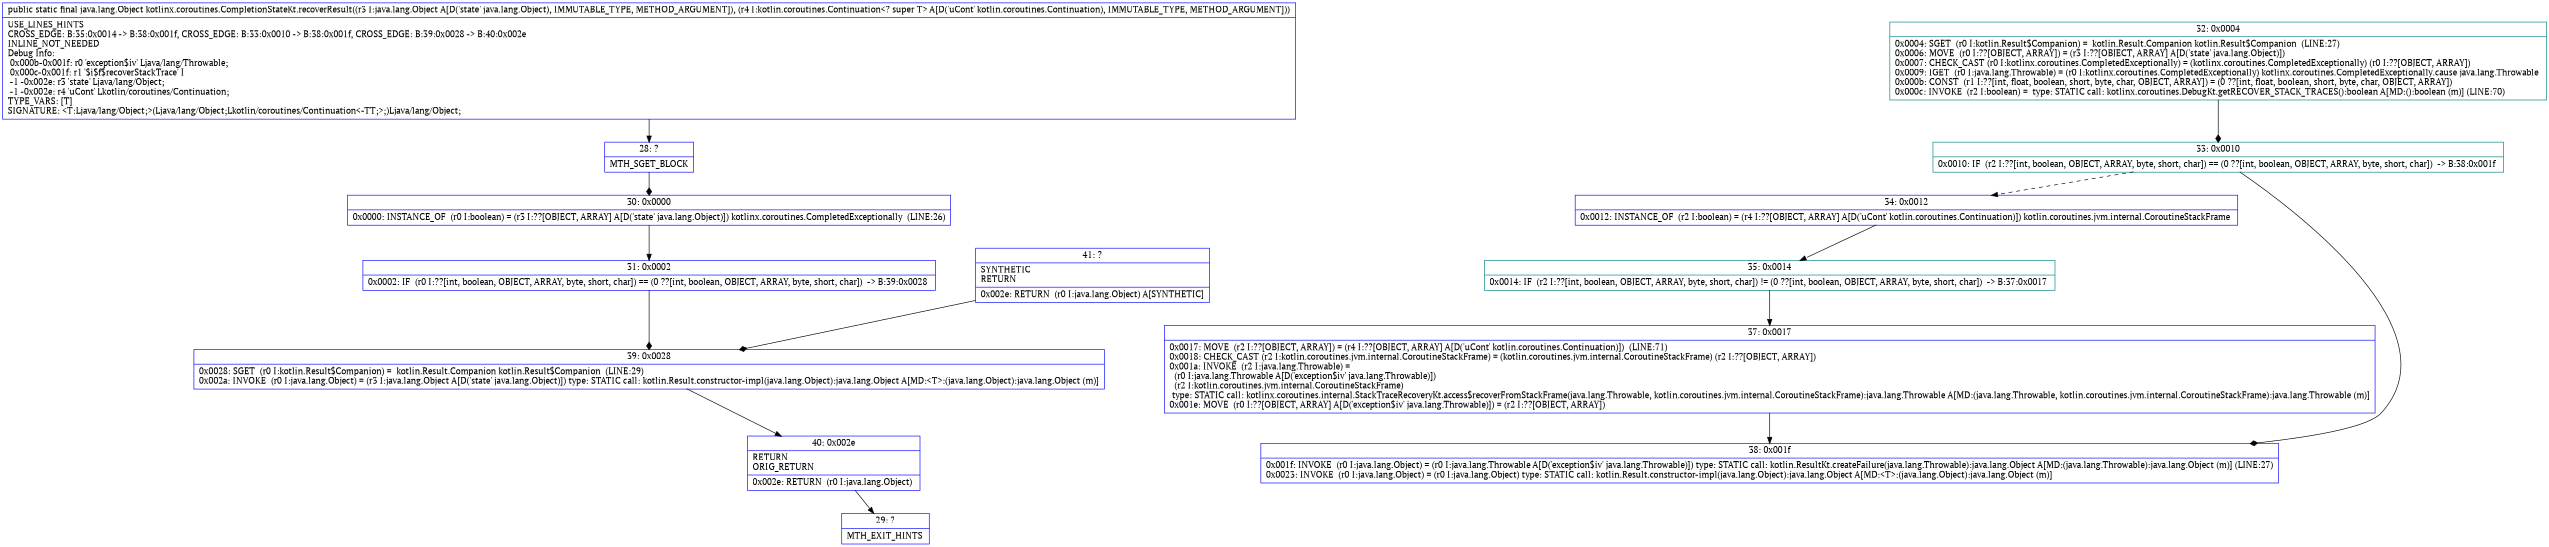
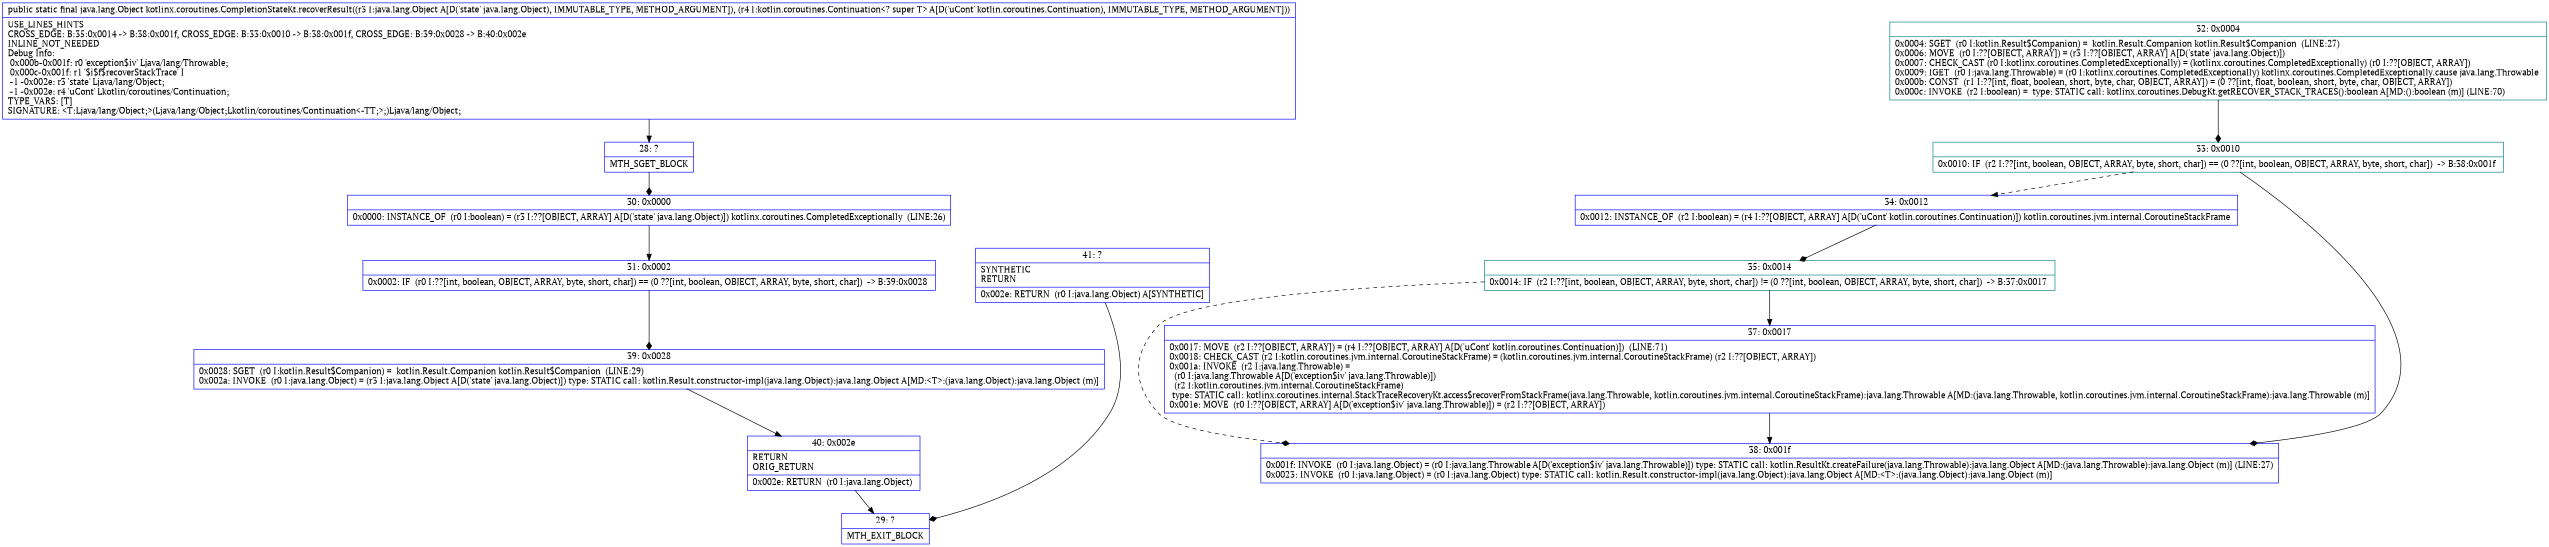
edge "34: 0x0012" -> "35: 0x0014": arrowhead normal -> diamond
edge "35: 0x0014" -> "38: 0x001f": added
edge "41: ?" -> "39: 0x0028": now "41: ?" -> "29: ?"
node "29: ?": text "MTH_EXIT_HINTS" -> "MTH_EXIT_BLOCK"
